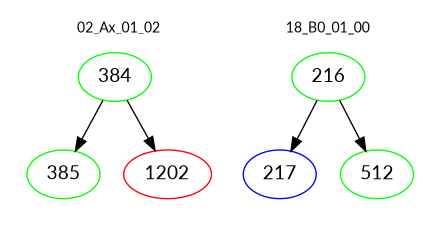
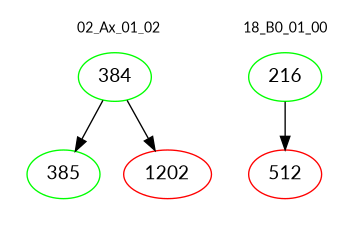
node "217": removed
node "512": color green -> red
